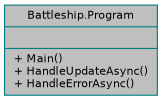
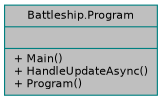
node "Battleship.Program": text "+ HandleErrorAsync()" -> "+ Program()"
